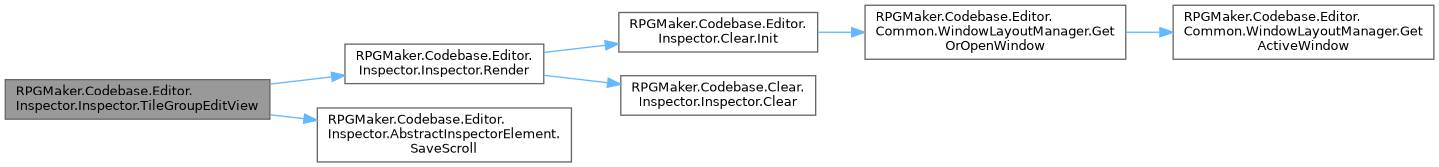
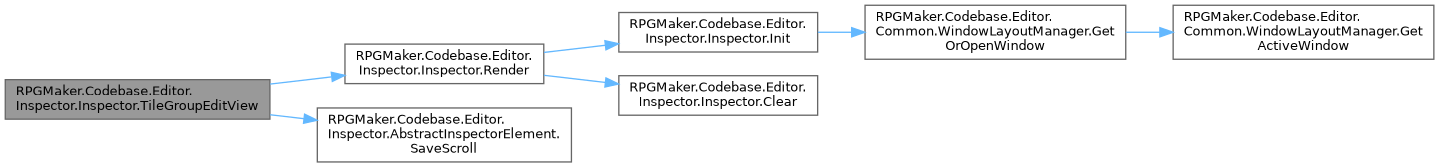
node "RPGMaker.Codebase.Editor. Inspector.Clear.Init": label "RPGMaker.Codebase.Editor. Inspector.Clear.Init" -> "RPGMaker.Codebase.Editor. Inspector.Inspector.Init"
node "RPGMaker.Codebase.Clear. Inspector.Inspector.Clear": label "RPGMaker.Codebase.Clear. Inspector.Inspector.Clear" -> "RPGMaker.Codebase.Editor. Inspector.Inspector.Clear"
